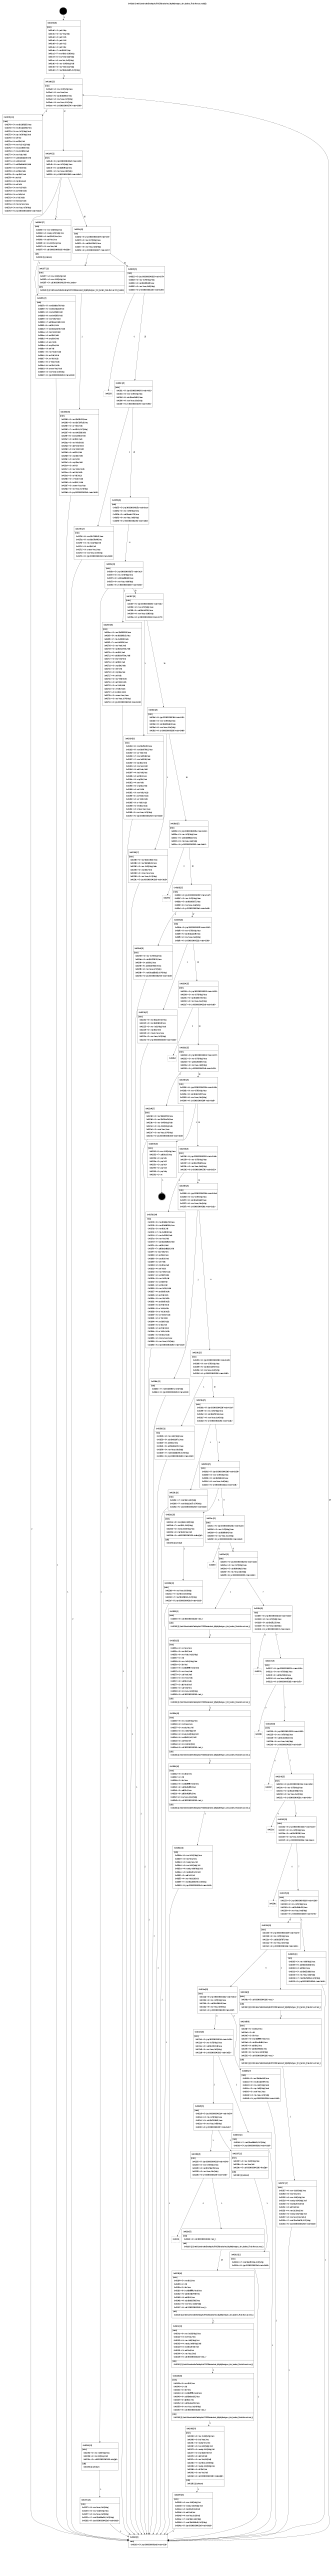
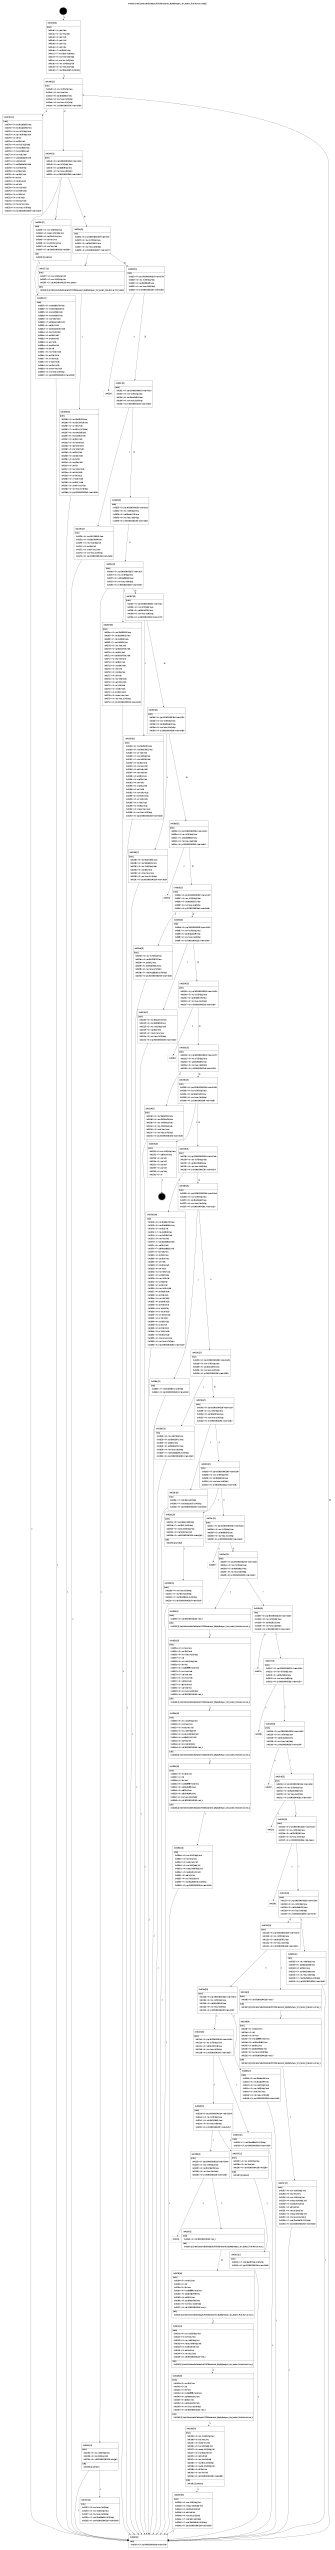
edge "0x402371 [21]" -> "0x4029c8 [5]": now "0x402364 [13]" -> "0x4029c8 [5]"
